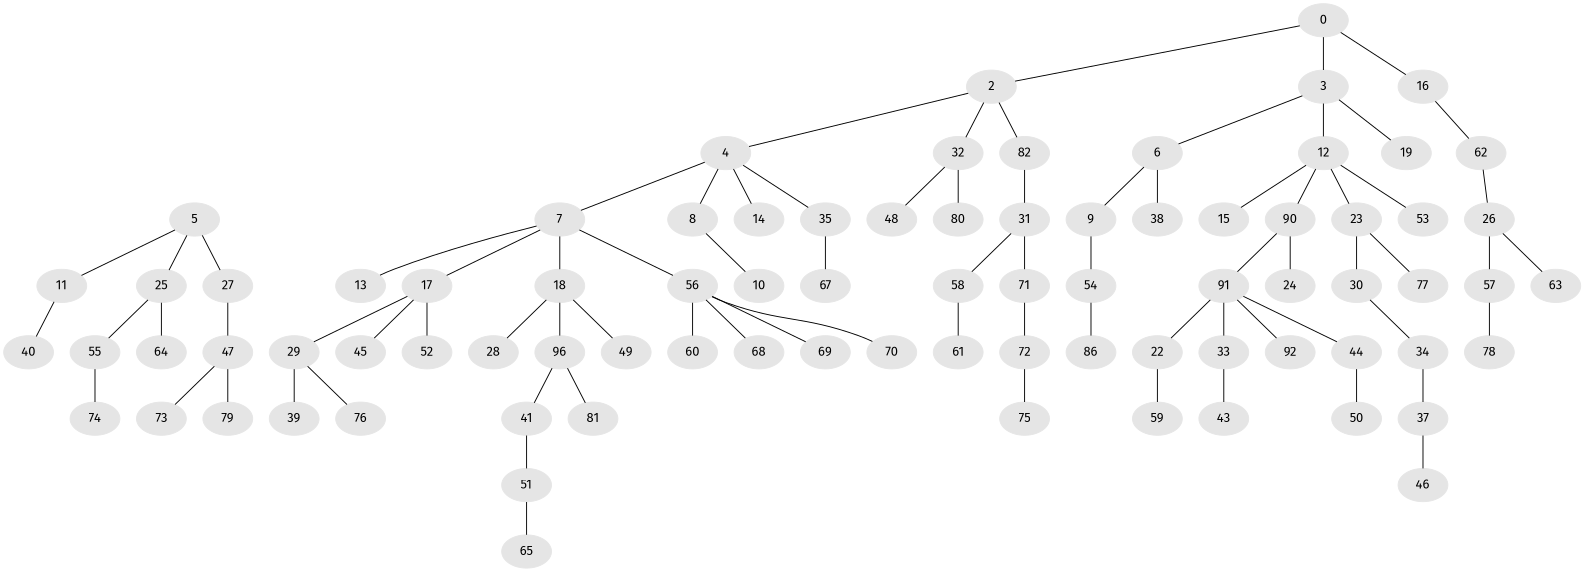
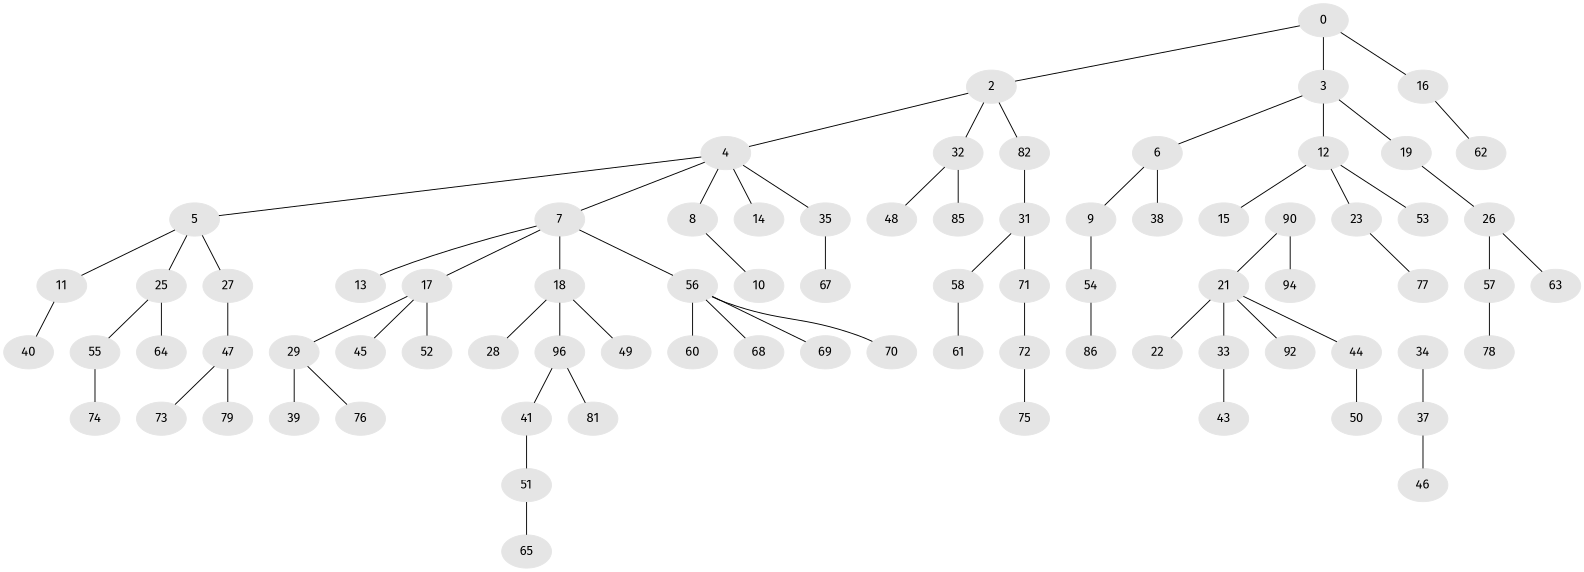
edge "4" -- "5": added
edge "12" -- "90": removed
edge "62" -- "26": now "19" -- "26"
node "80": label "80" -> "85"
node "91": label "91" -> "21"
node "24": label "24" -> "94"
node "30": removed
node "59": removed
